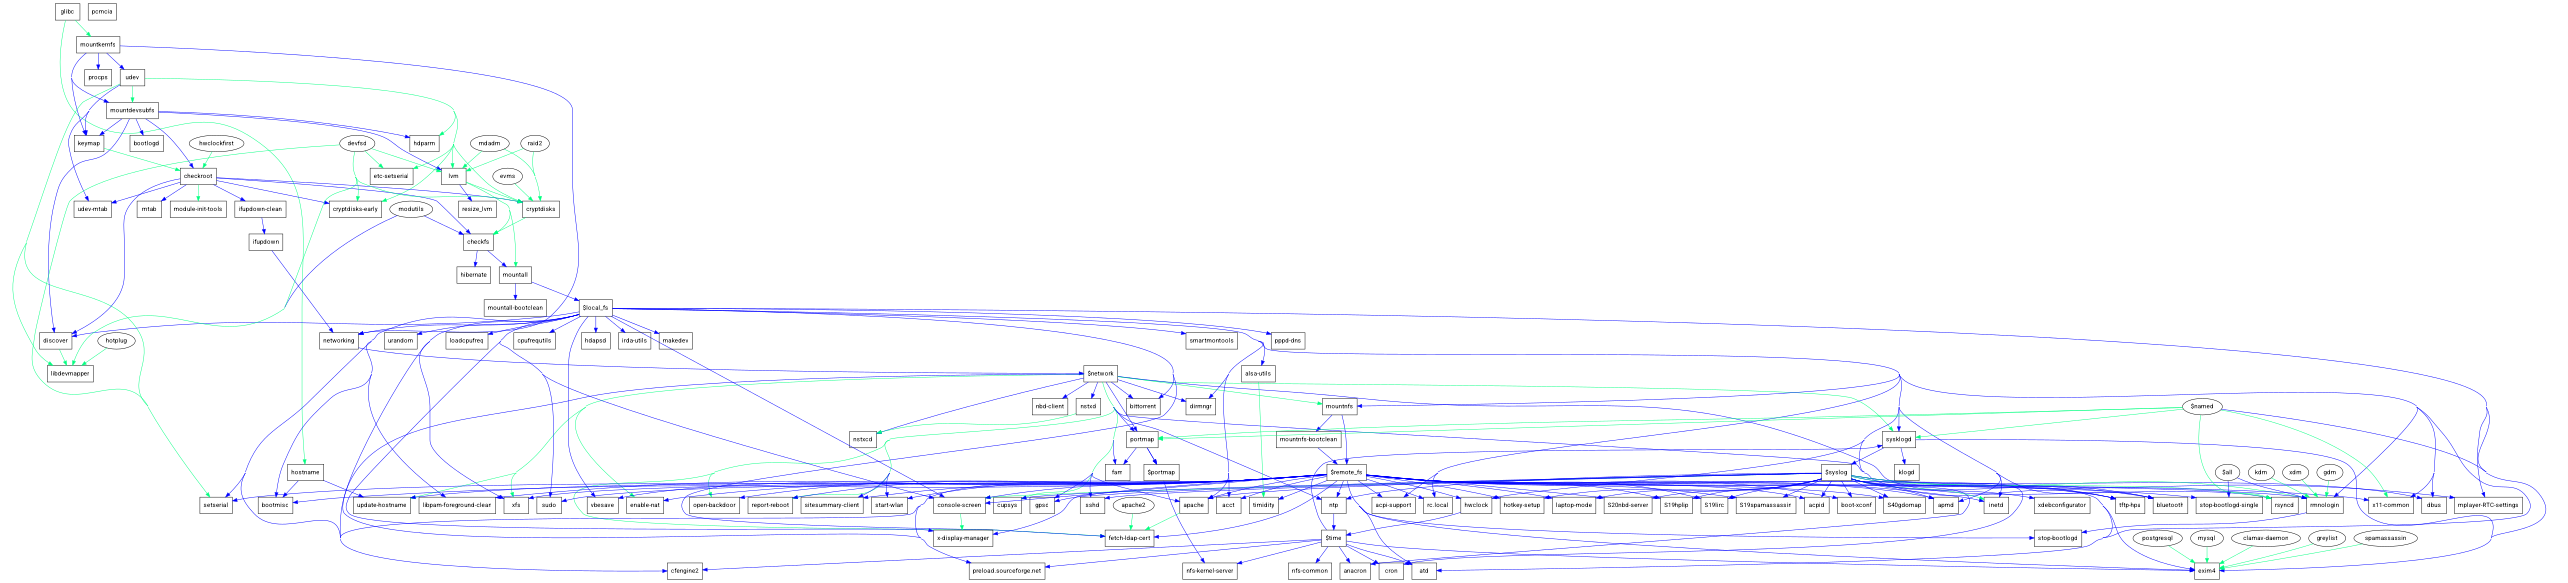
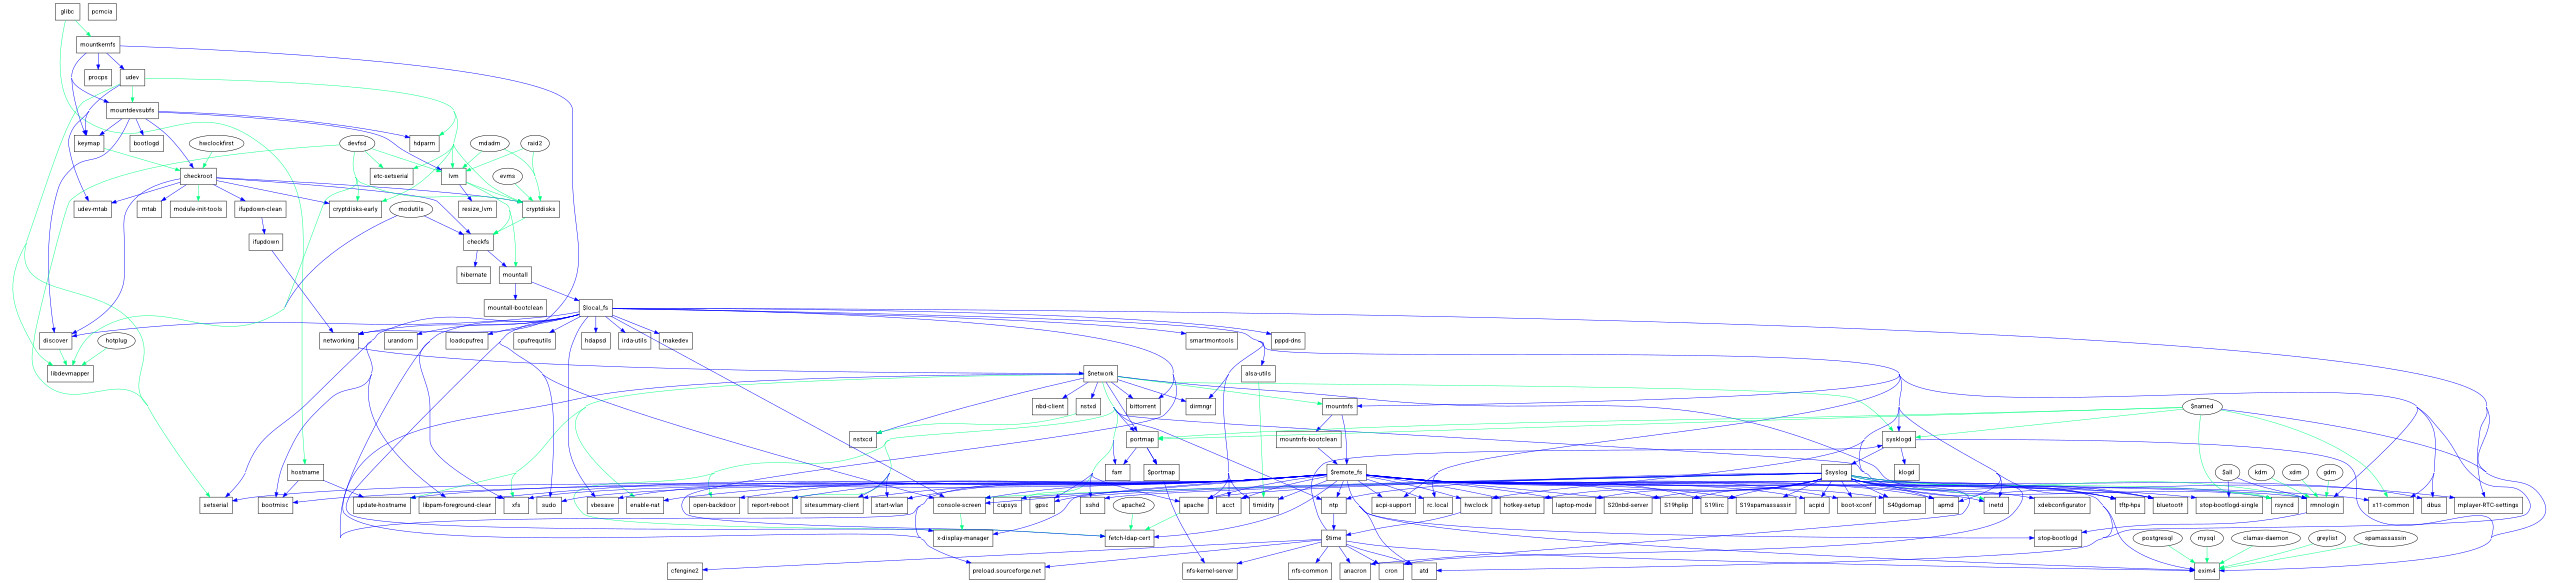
edge "$local_fs" -> "cfengine2": now "$local_fs" -> "timidity"
